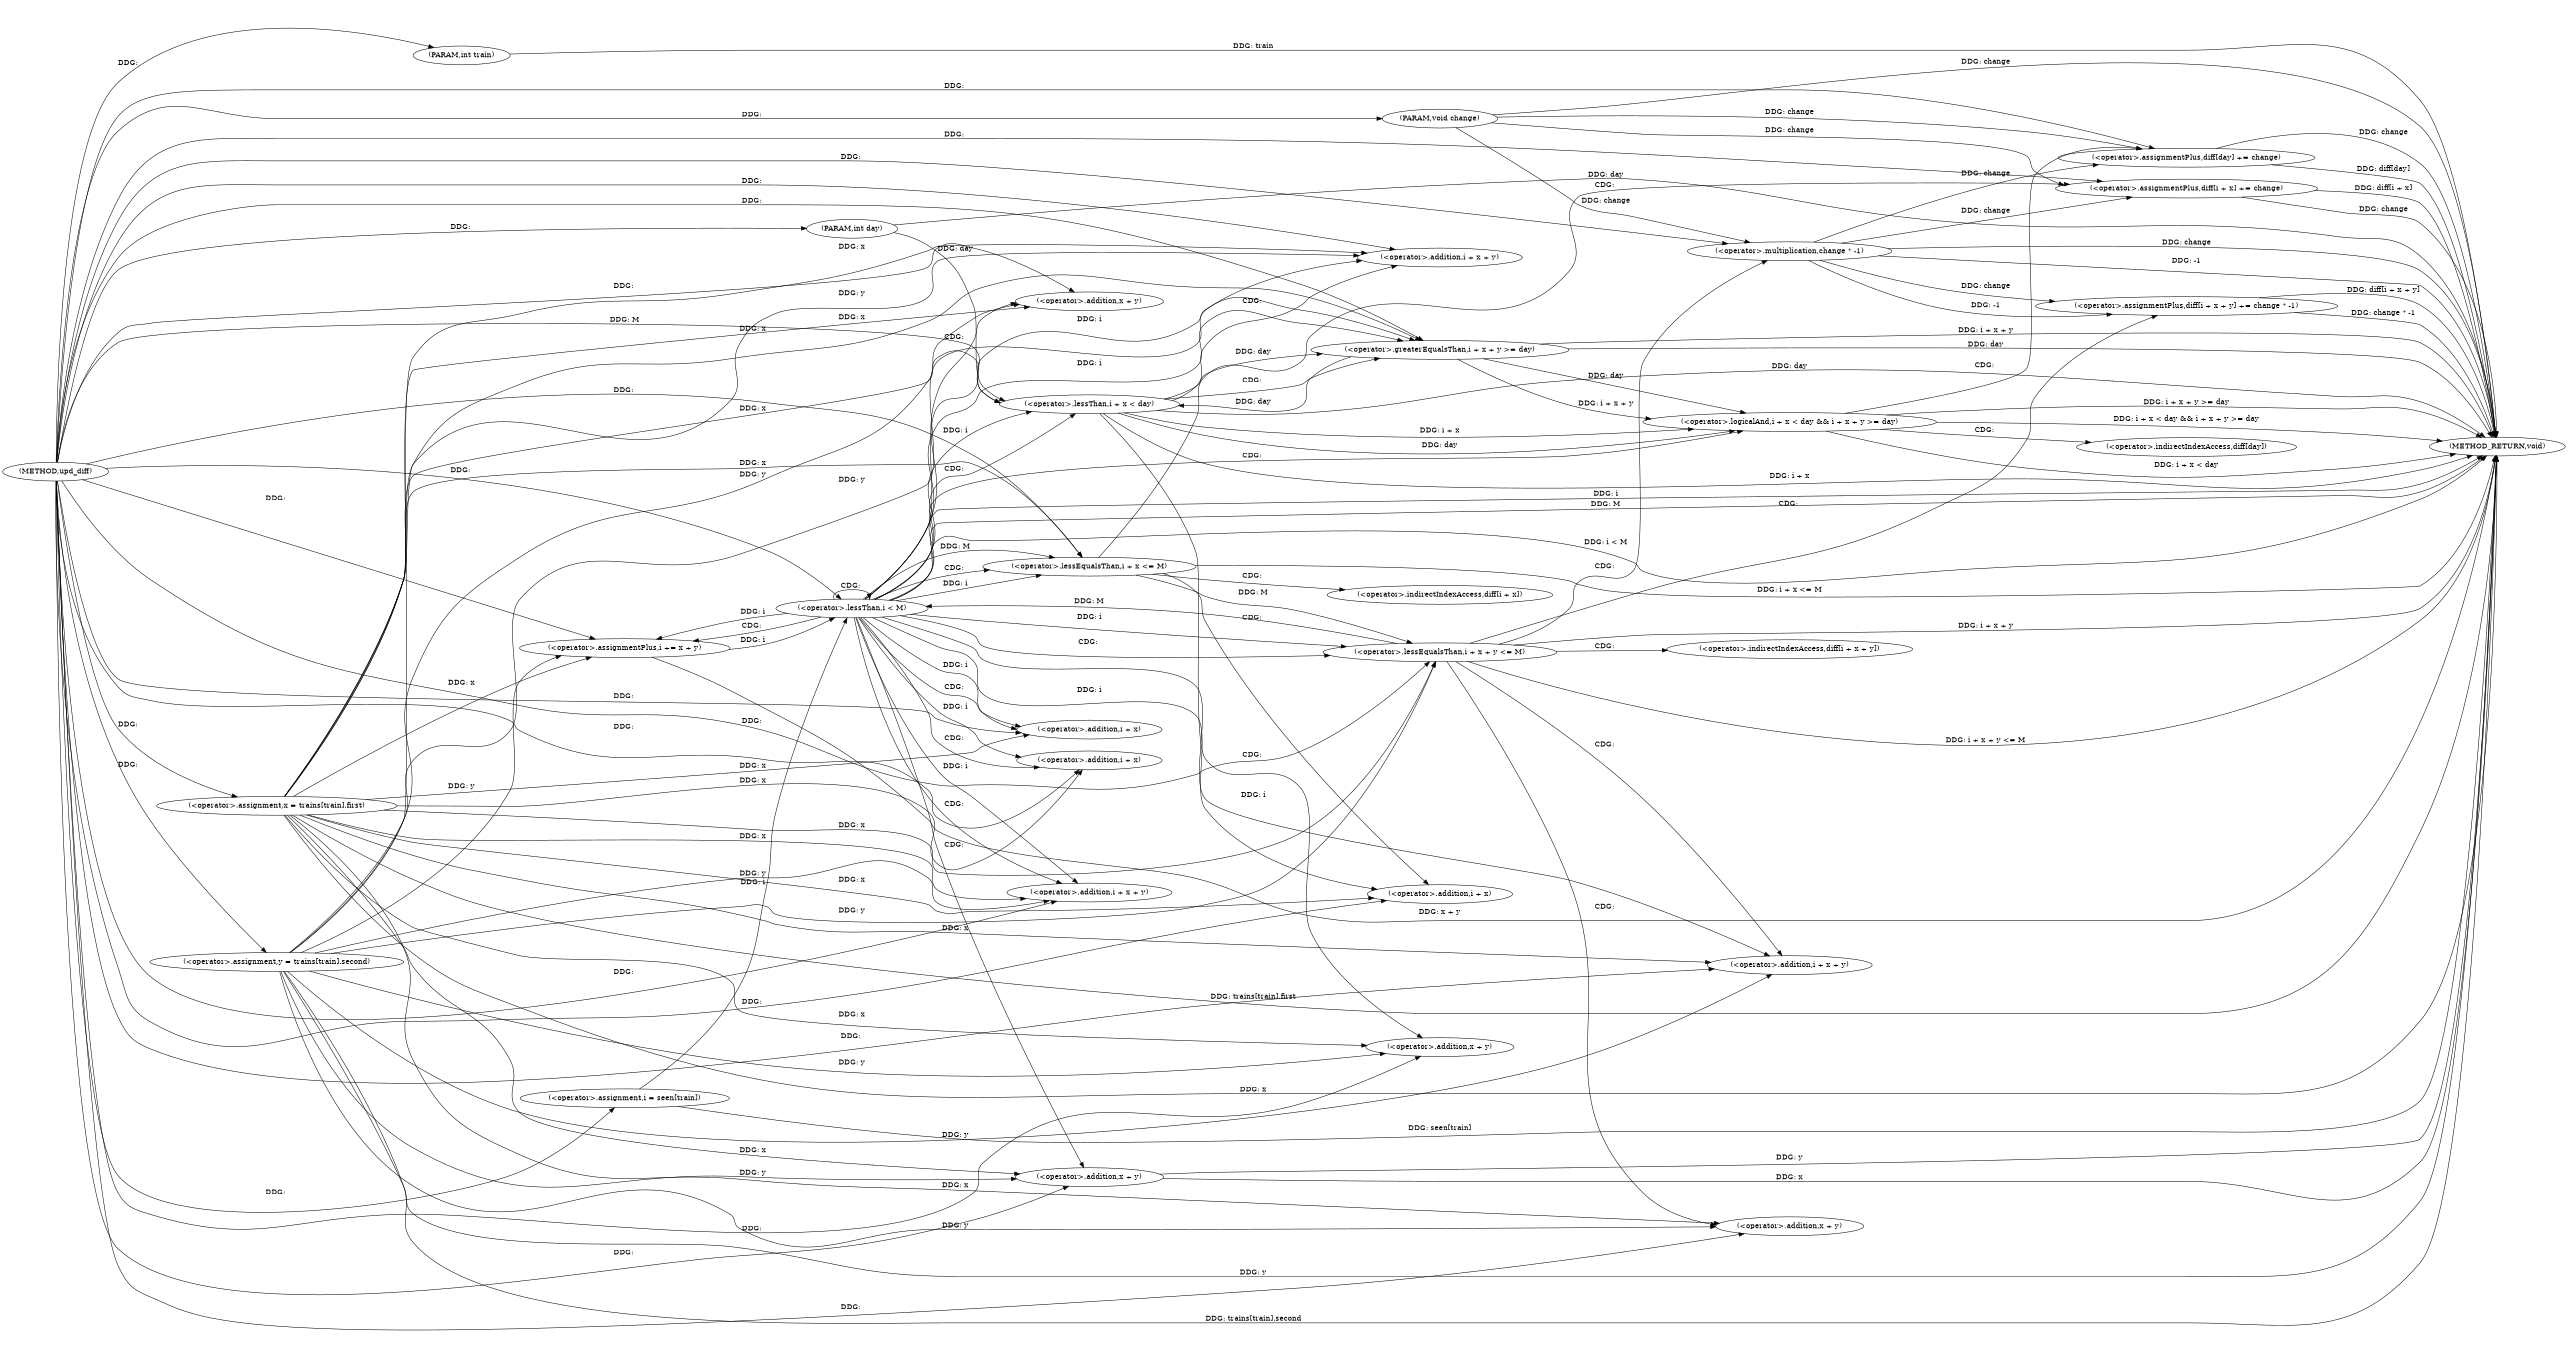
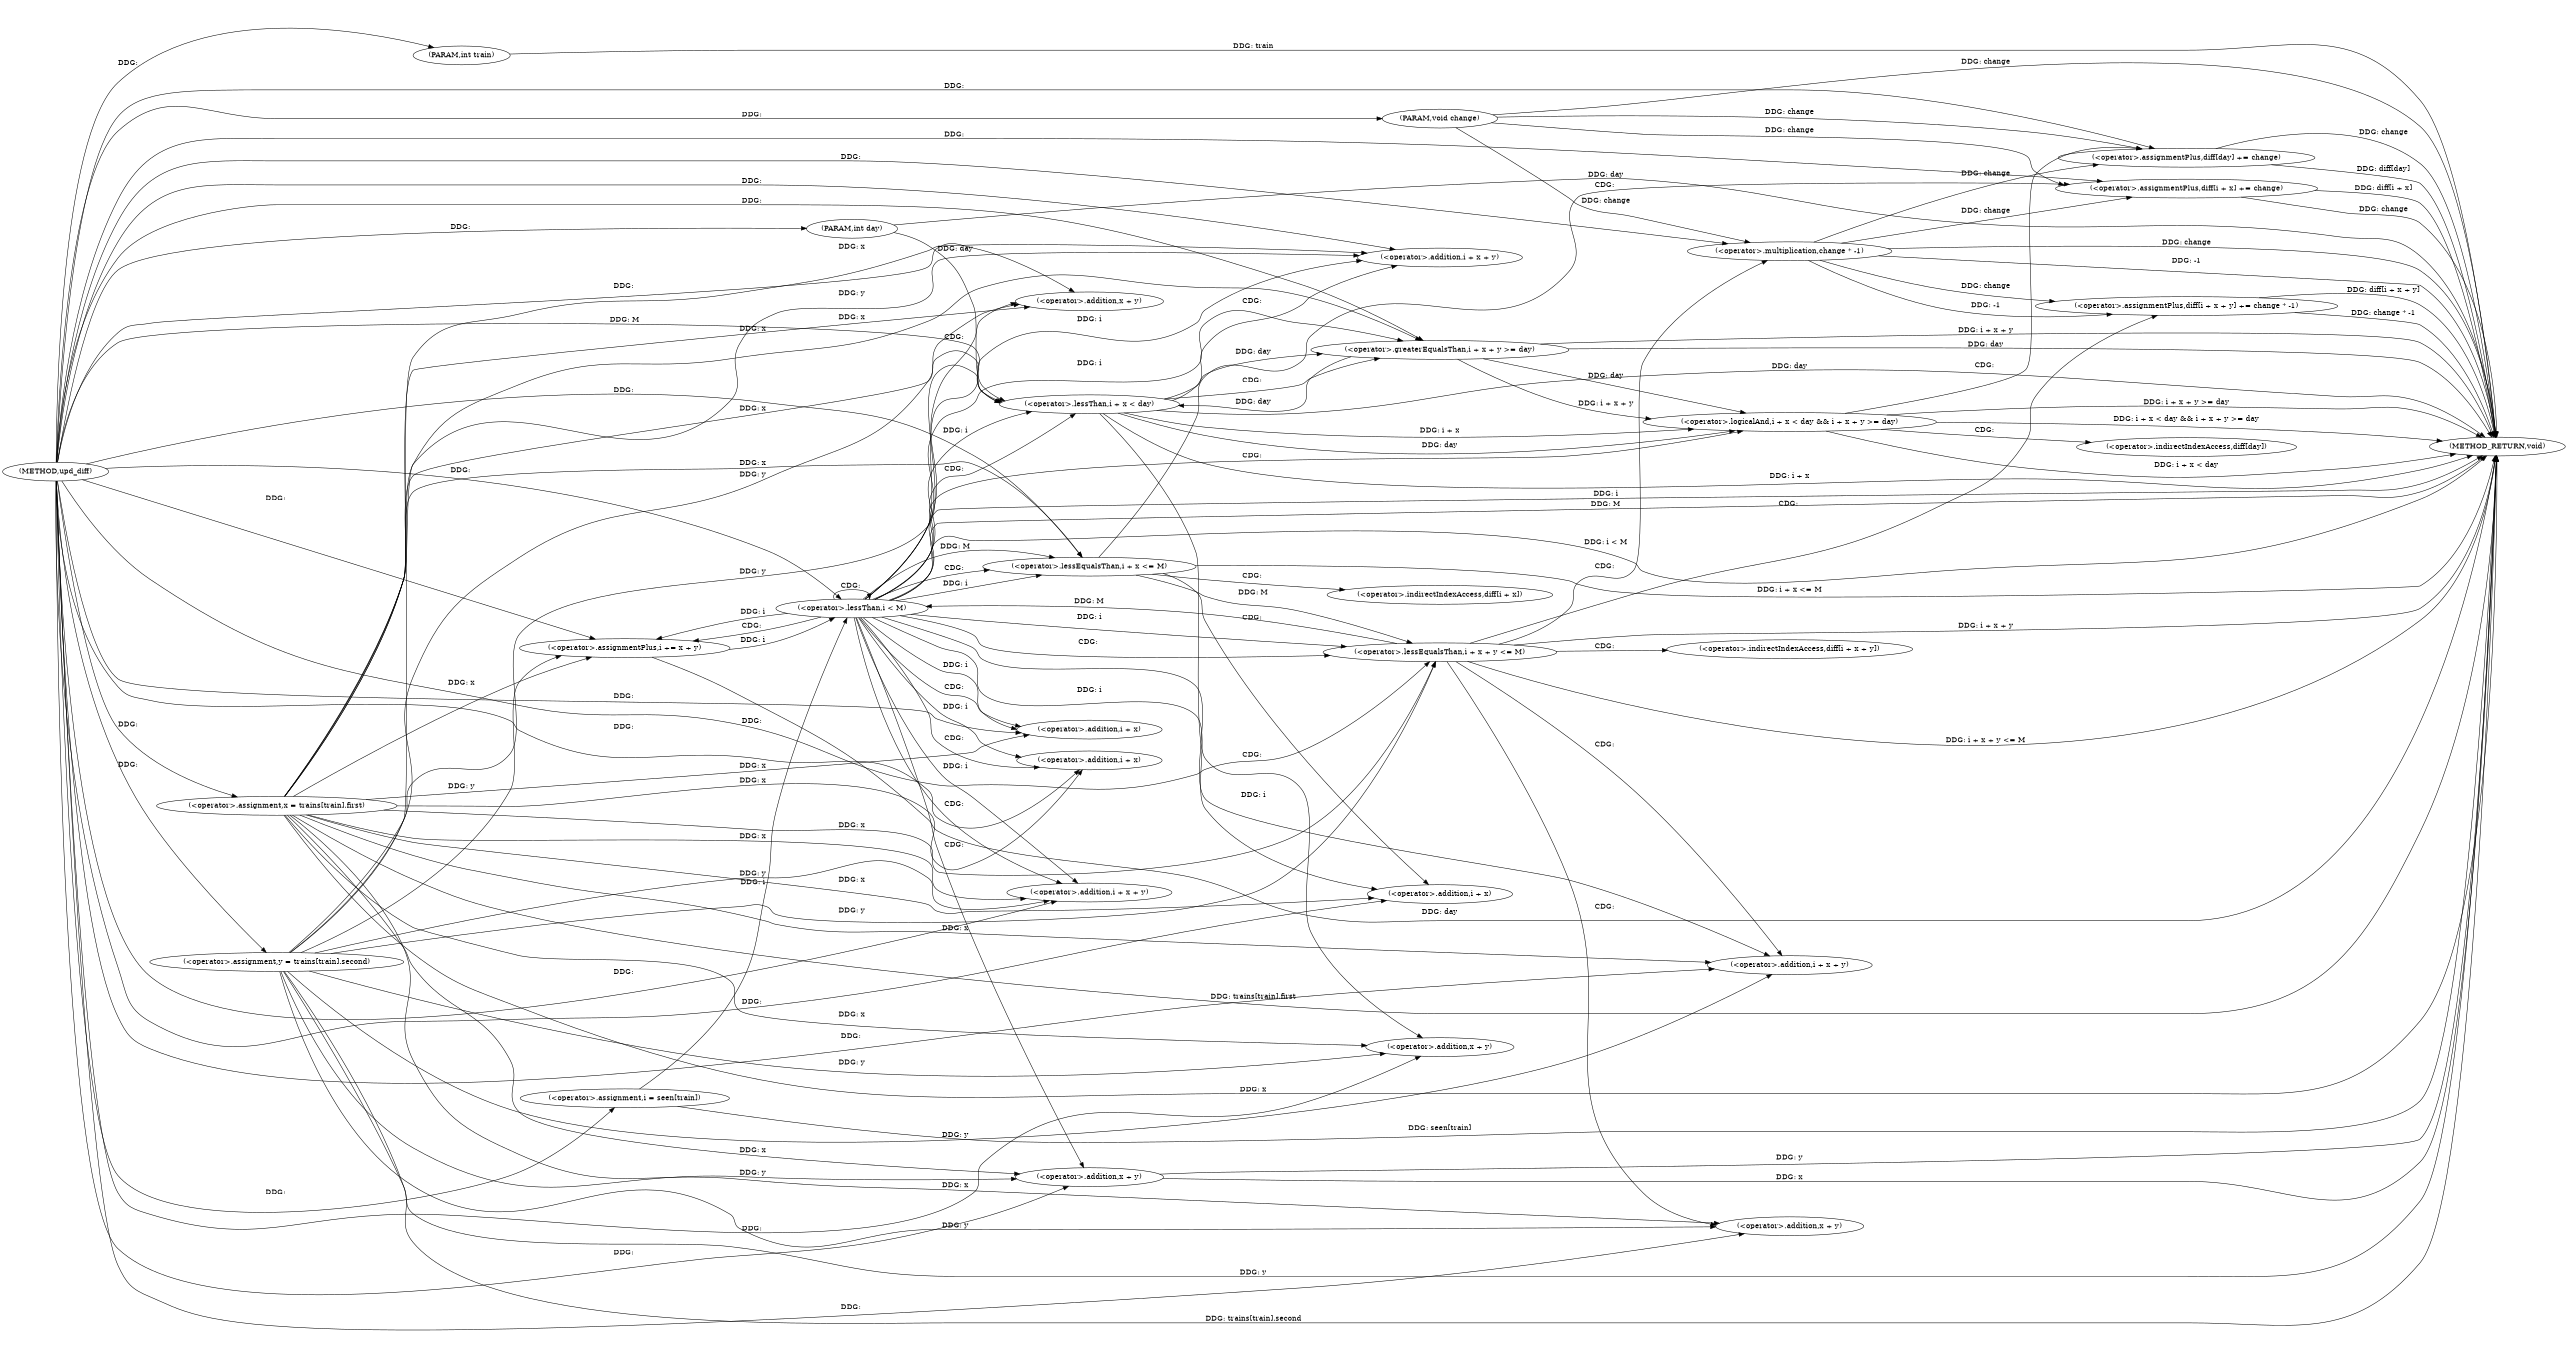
edge "(<operator>.assignment,y = trains[train].second)" -> "(<operator>.greaterEqualsThan,i + x + y >= day)": now "(<operator>.assignment,y = trains[train].second)" -> "(<operator>.lessThan,i + x < day)"
edge "(<operator>.assignmentPlus,i += x + y)" -> "(METHOD_RETURN,void)": label "DDG: x + y" -> "DDG: day"
